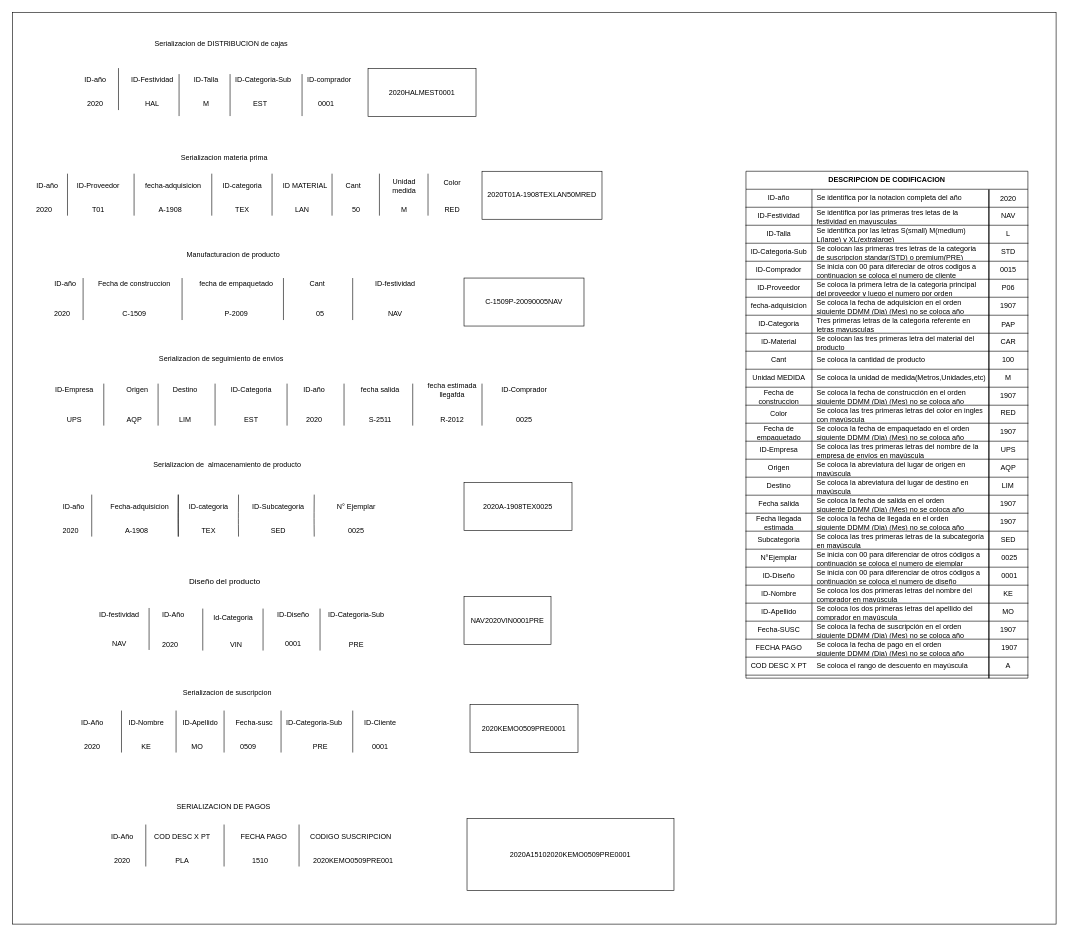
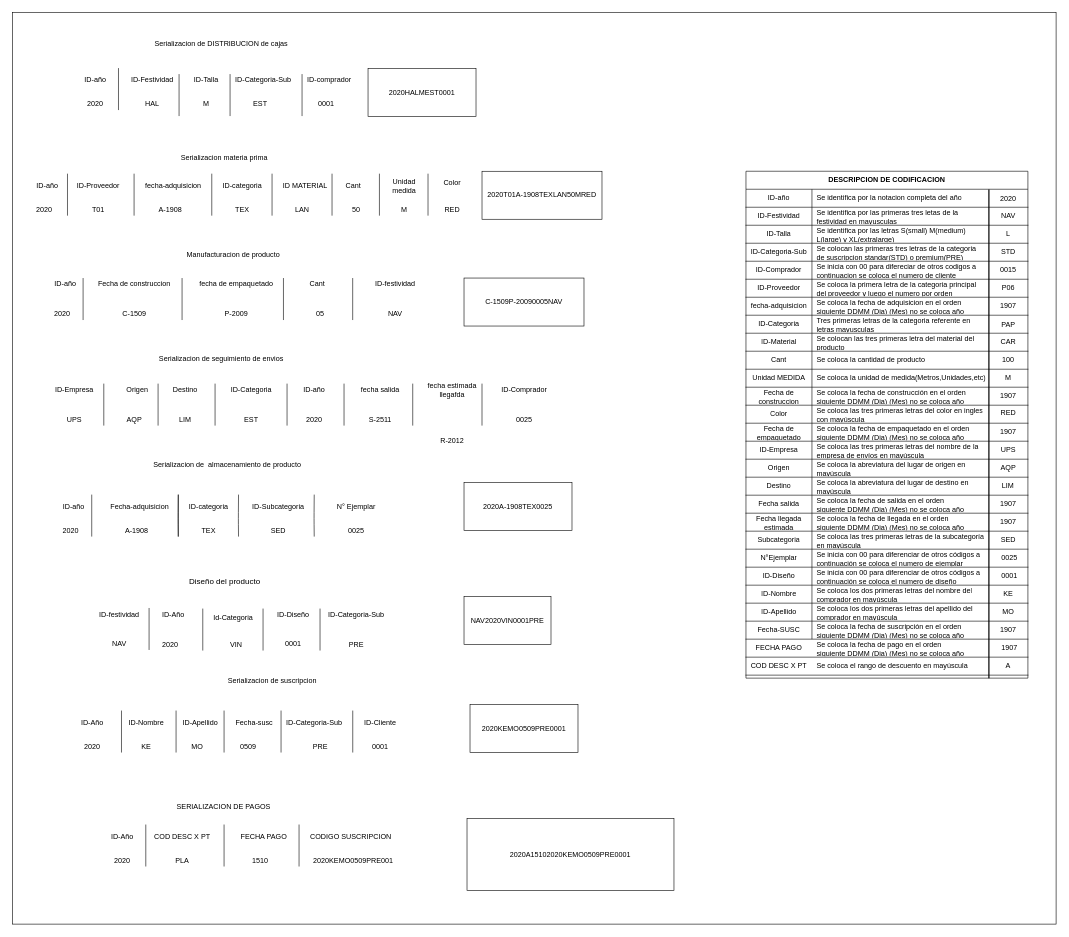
node "R-2012": moved (452, 420) -> (452, 441)
node "Serializacion de suscripcion": moved (227, 693) -> (272, 681)
